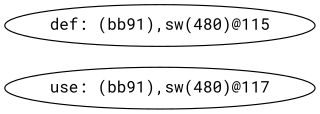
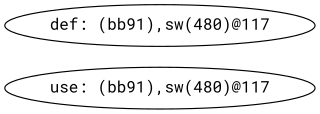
node "def: (bb91),sw(480)@115": label "def: (bb91),sw(480)@115" -> "def: (bb91),sw(480)@117"
